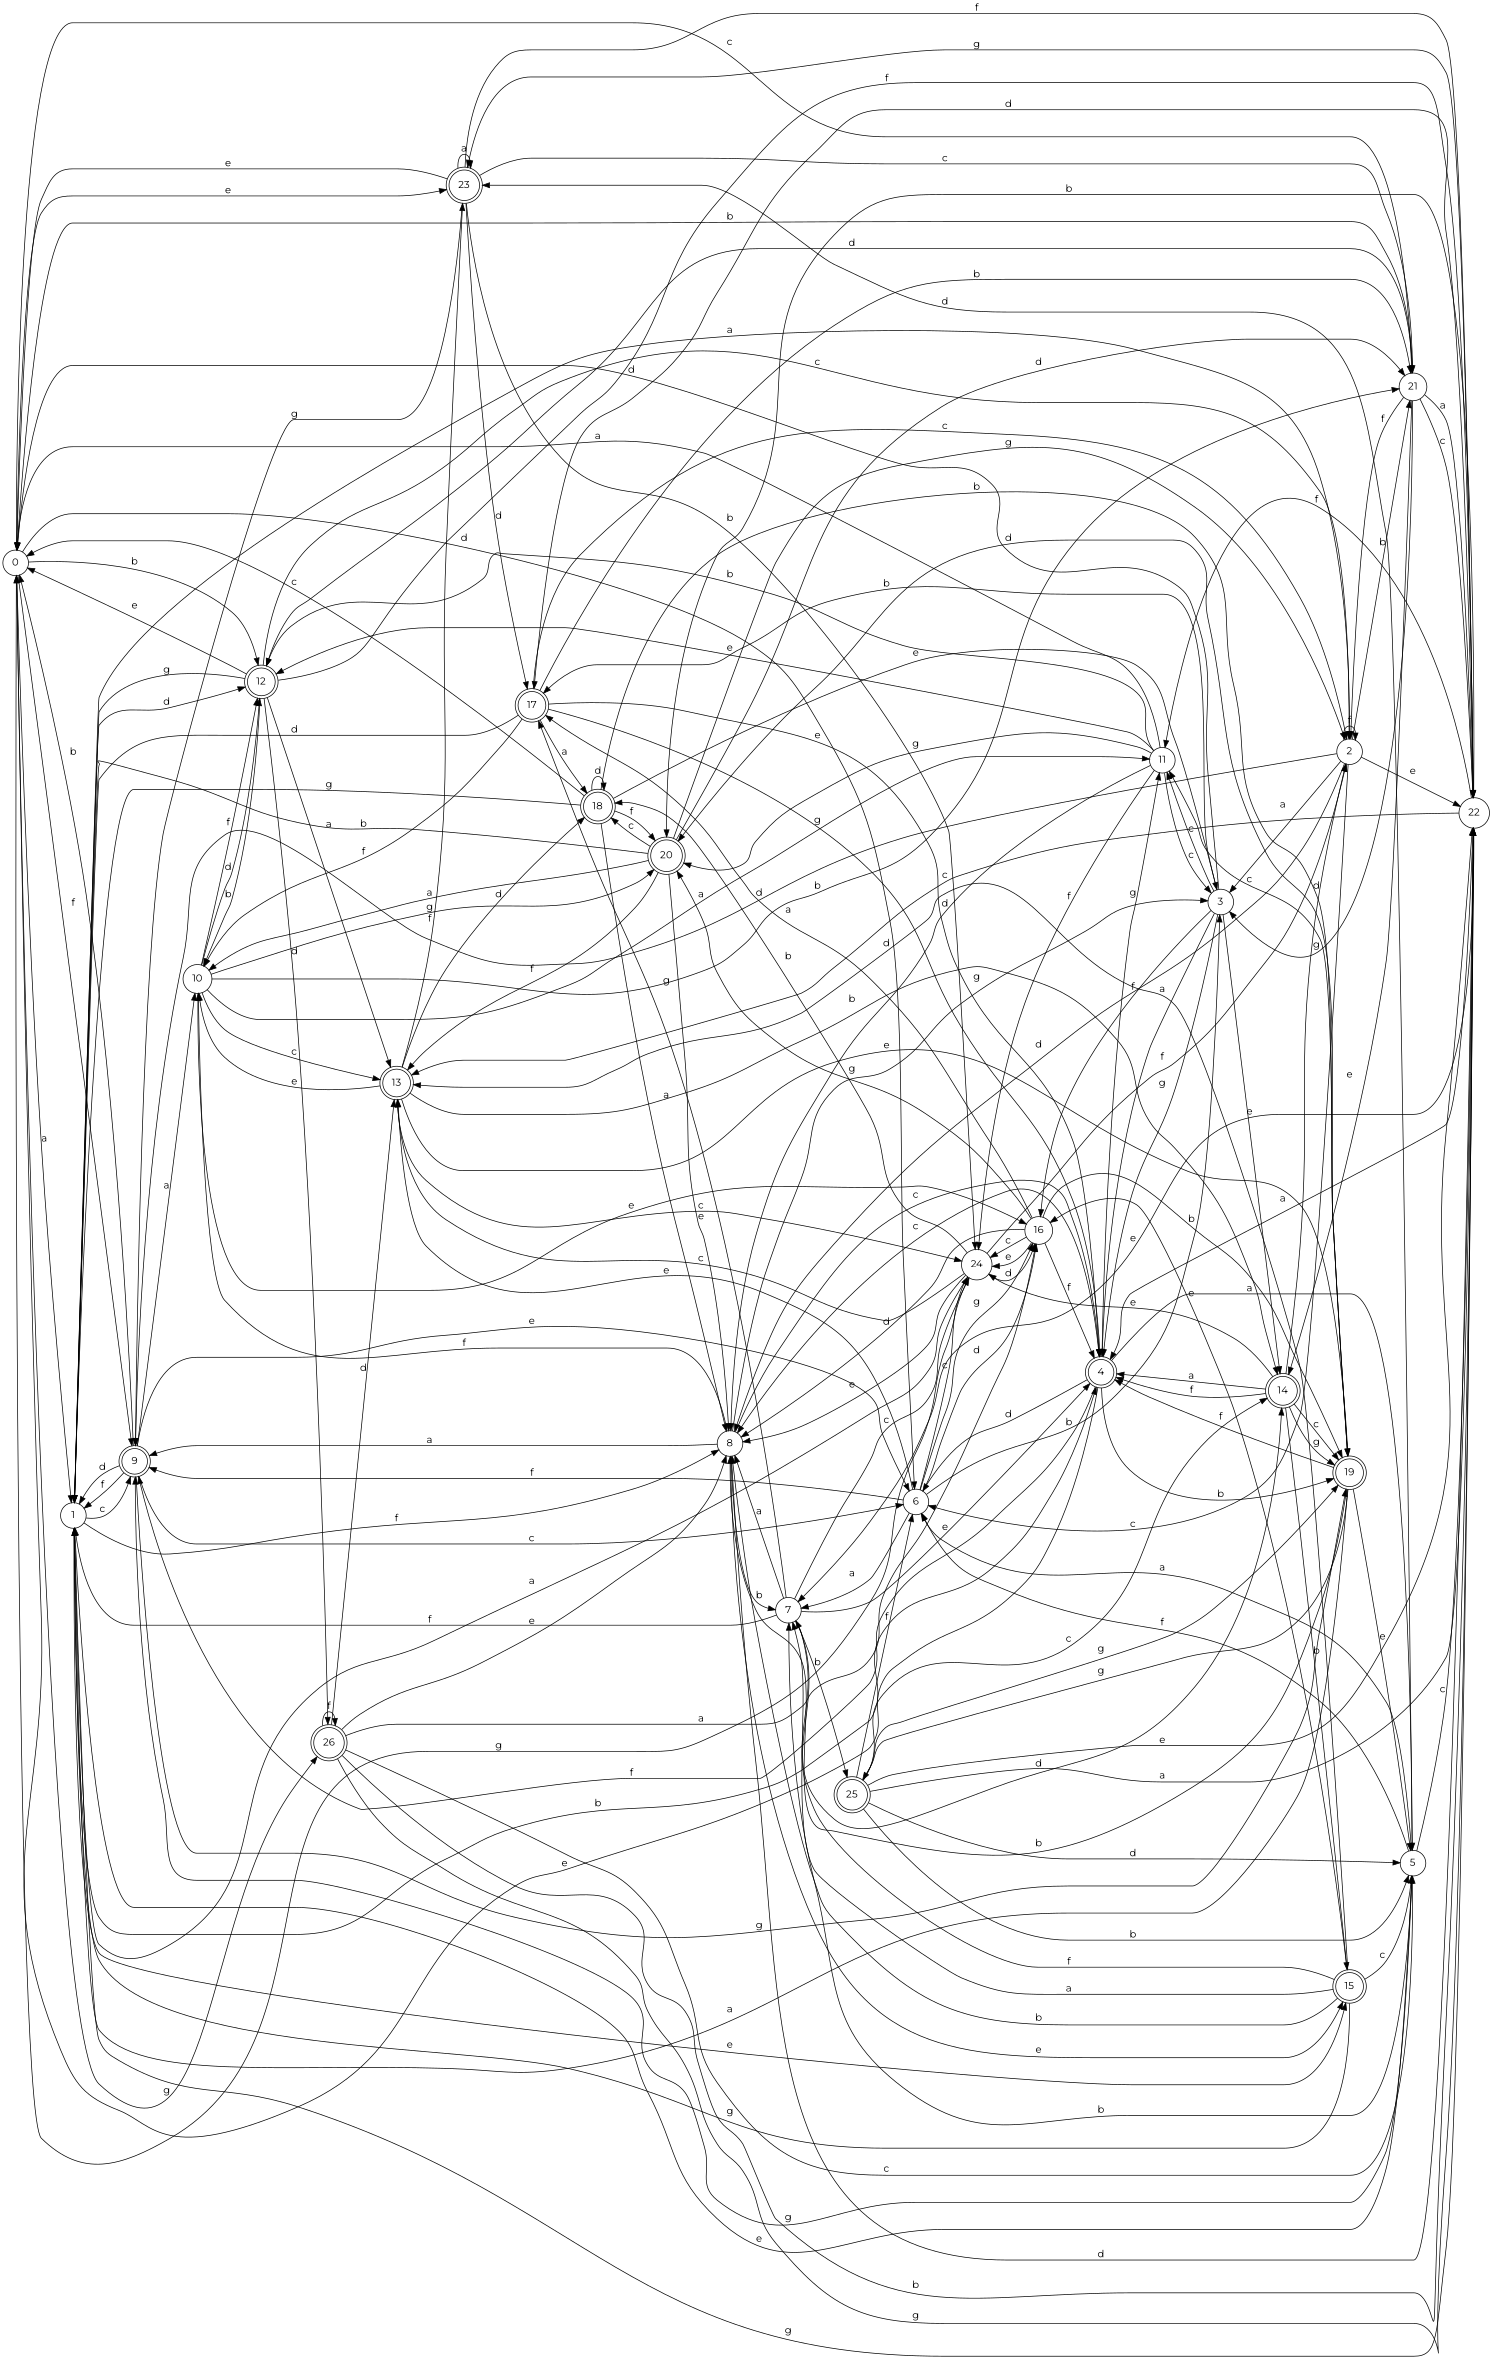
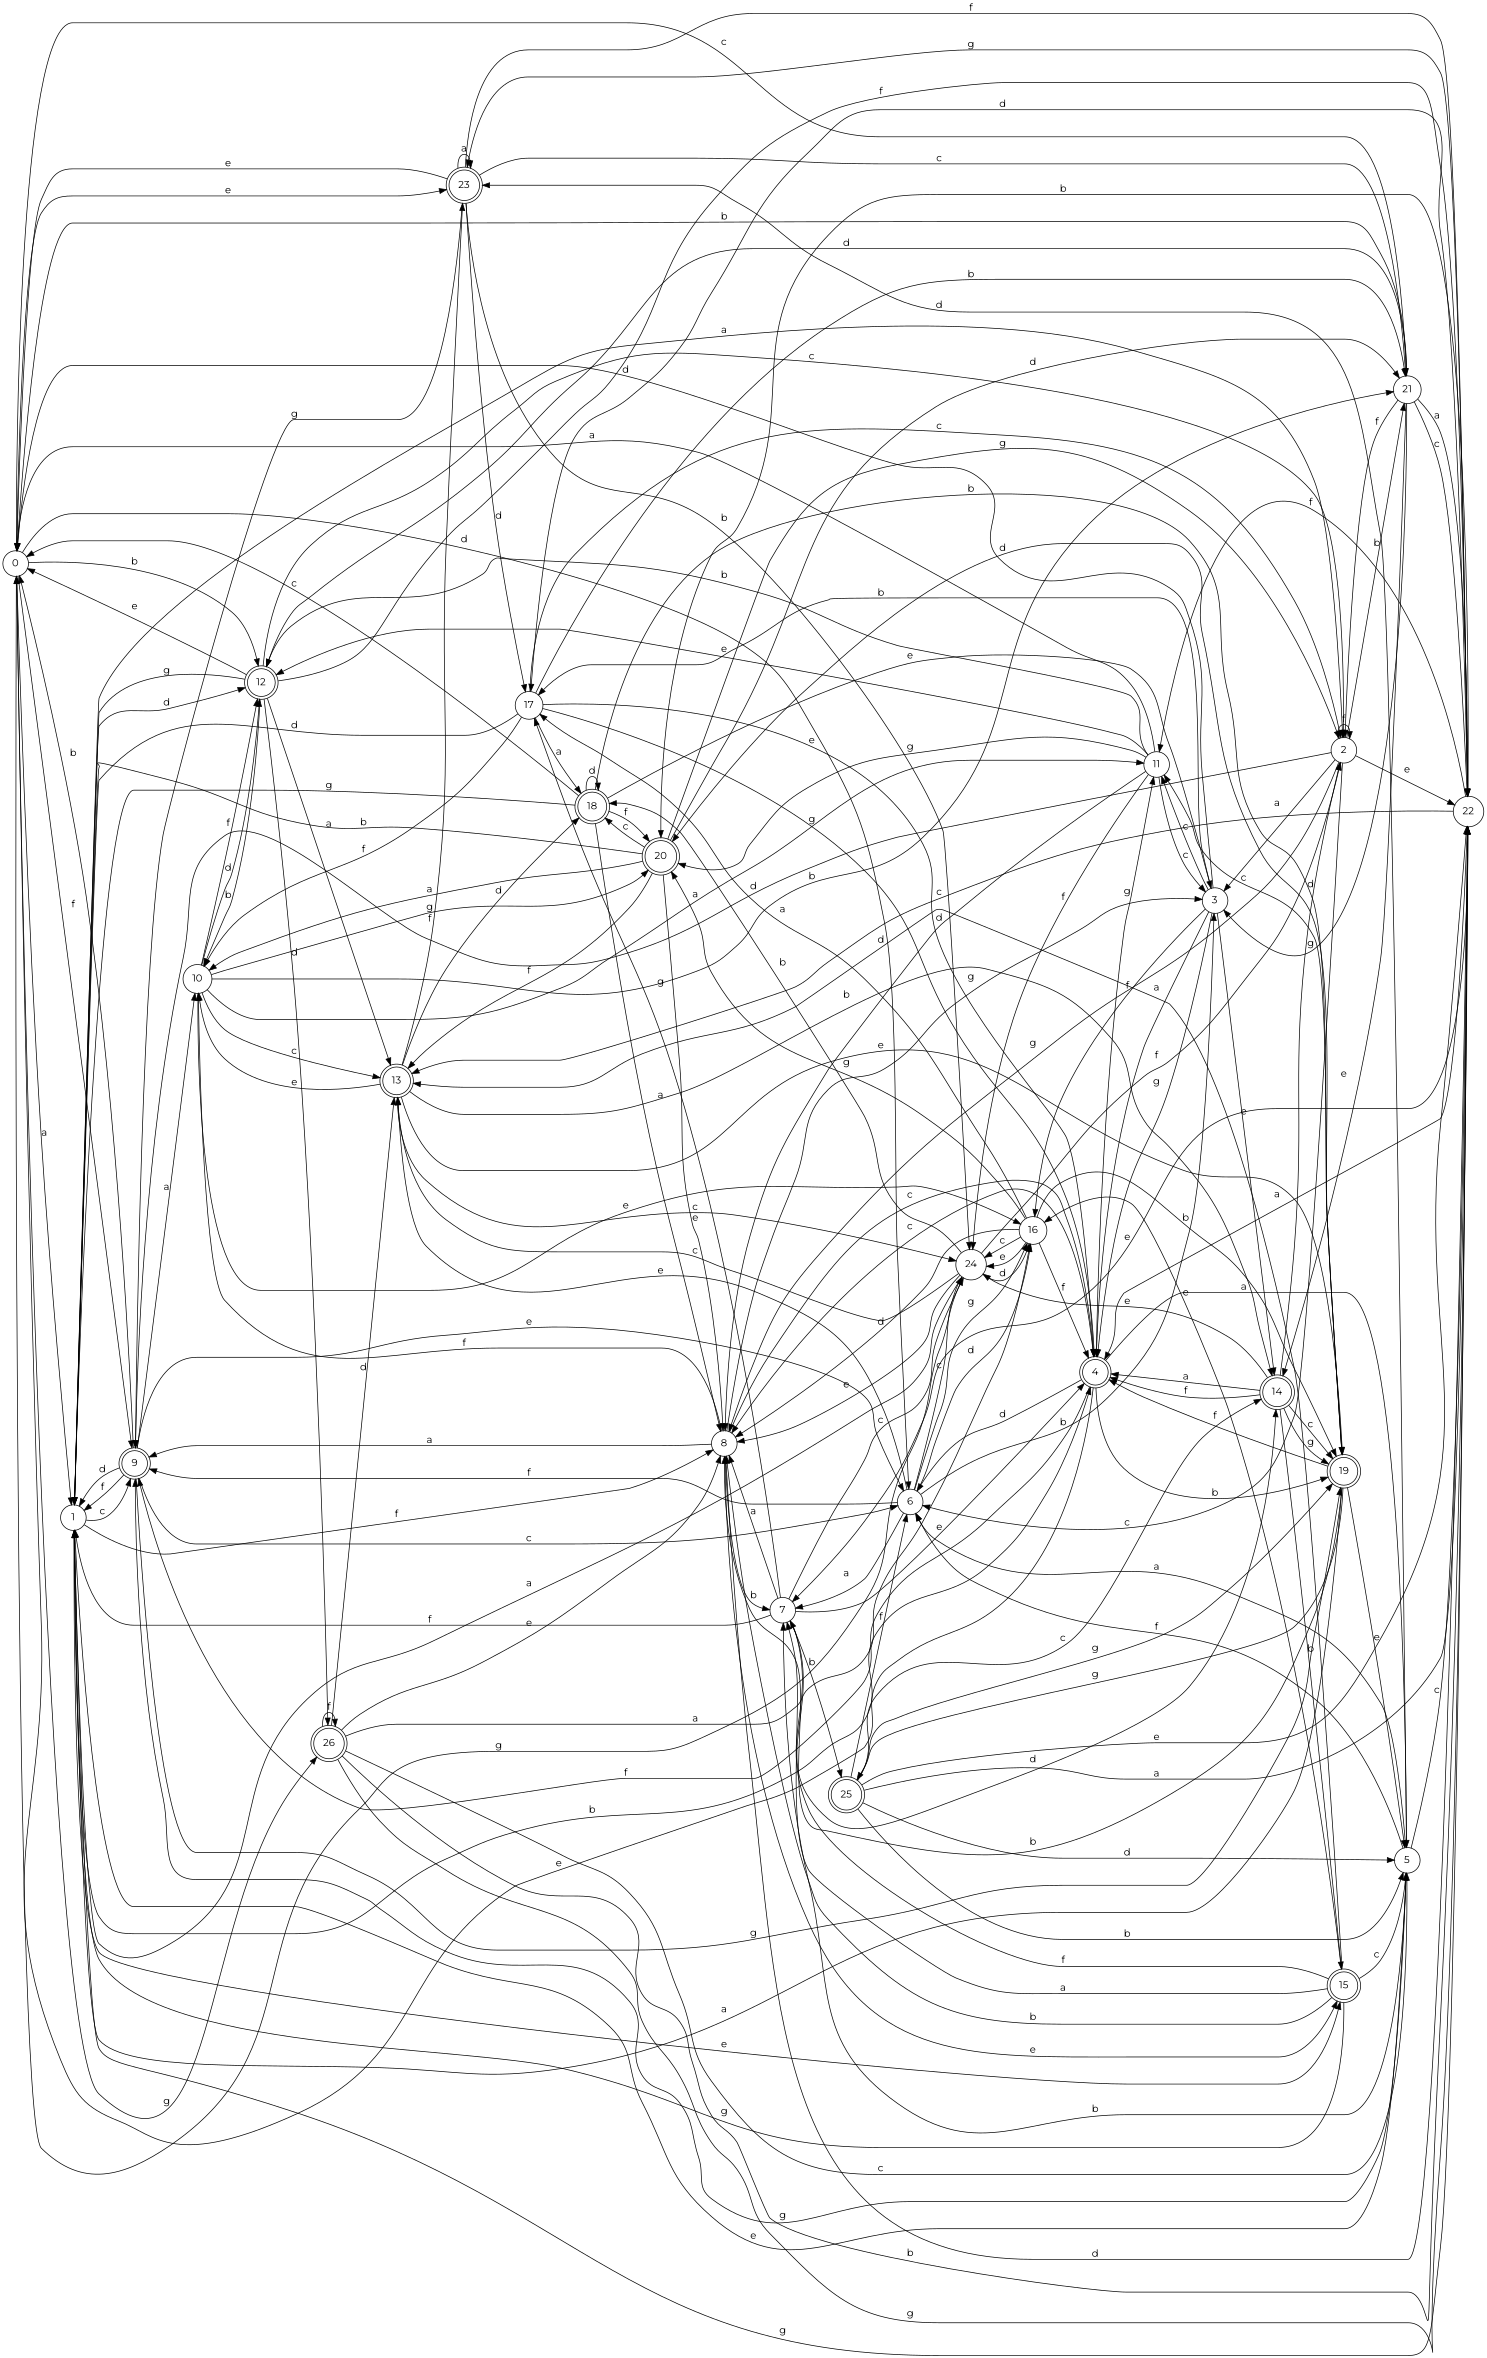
node "17": shape doublecircle -> circle
edge "2" -> "8": label "d" -> "g"
